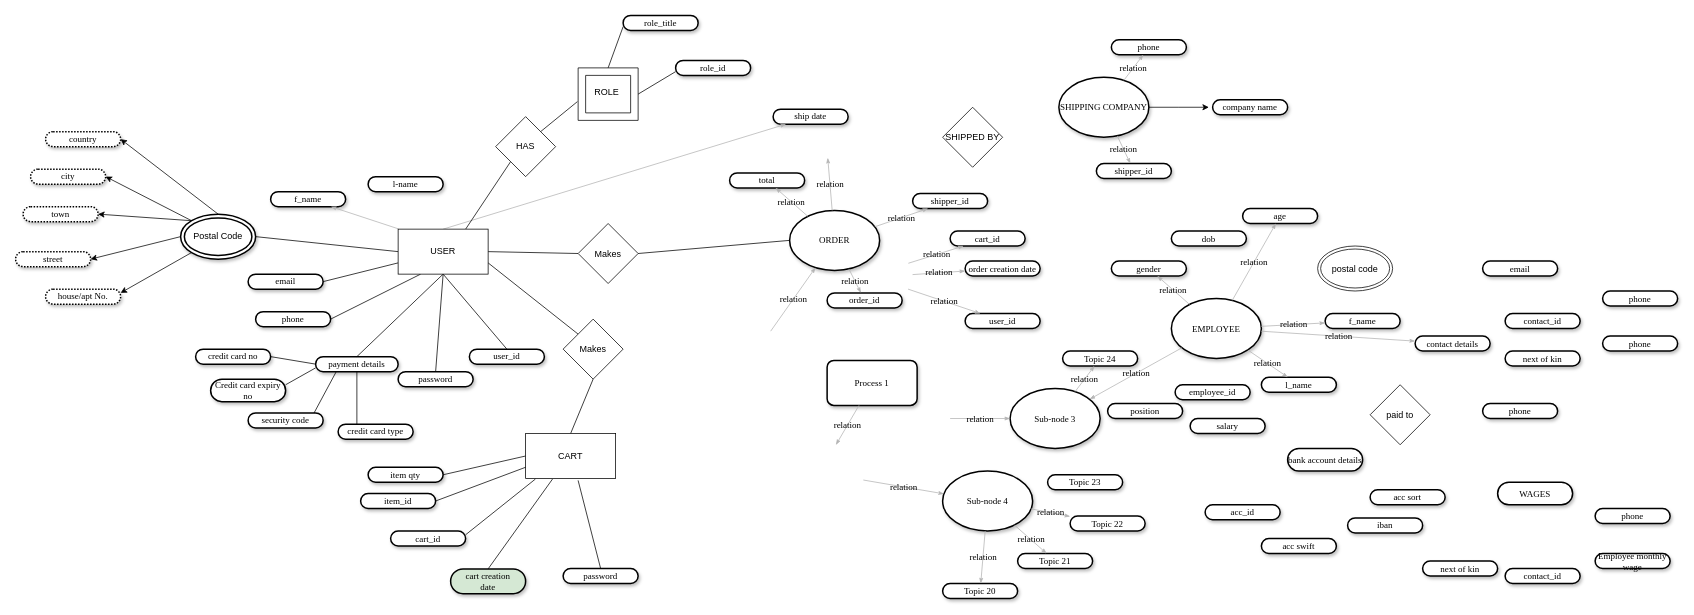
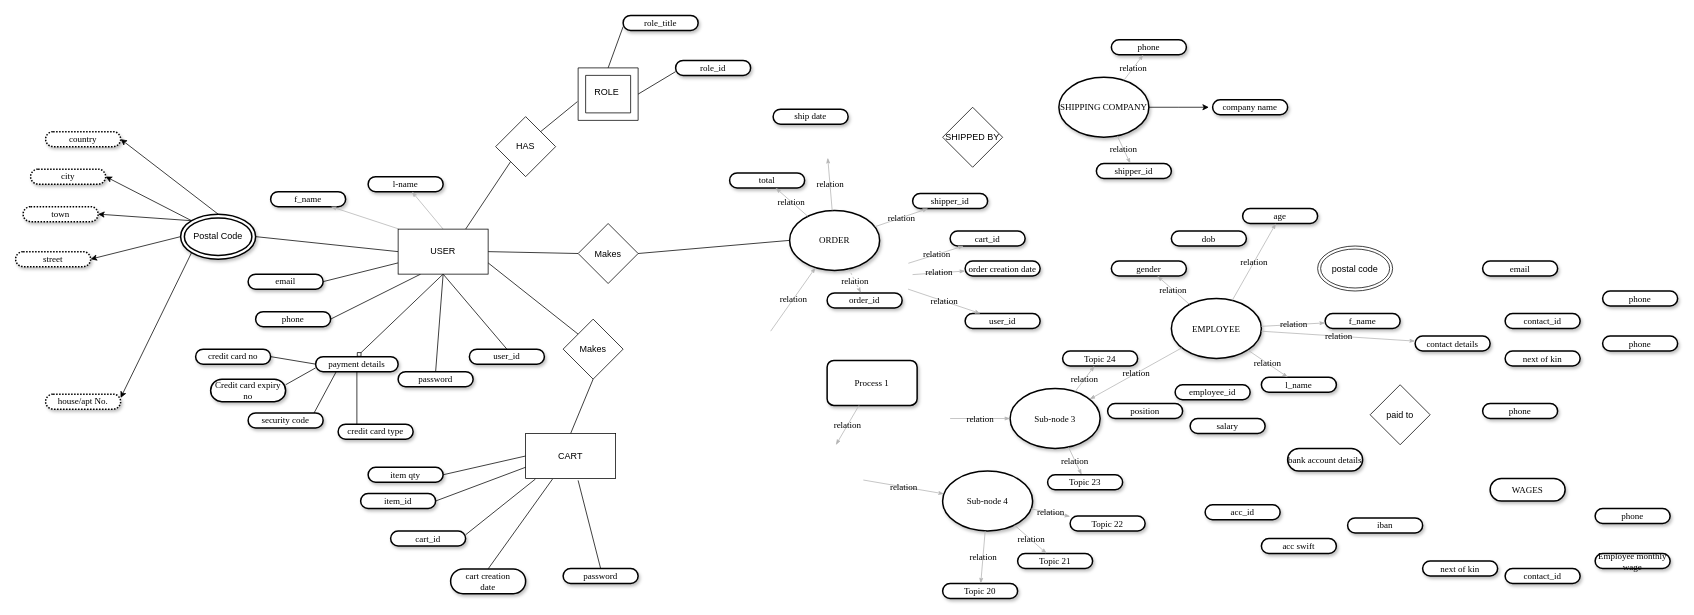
edge "USER" -> "ship date": now "USER" -> "l-name"
edge "ORDER" -> "order_id": style solid -> dashed
node "house/apt No.": moved (83, 297) -> (83, 402)
edge "USER" -- "payment details": arrowhead none -> diamond
edge "Sub-node 3" -> "Topic 23": added, label "relation"
node "WAGES": moved (1535, 494) -> (1527, 490)
node "acc sort": removed
node "cart creation date": fillcolor #d5e8d4 -> #ffffff
